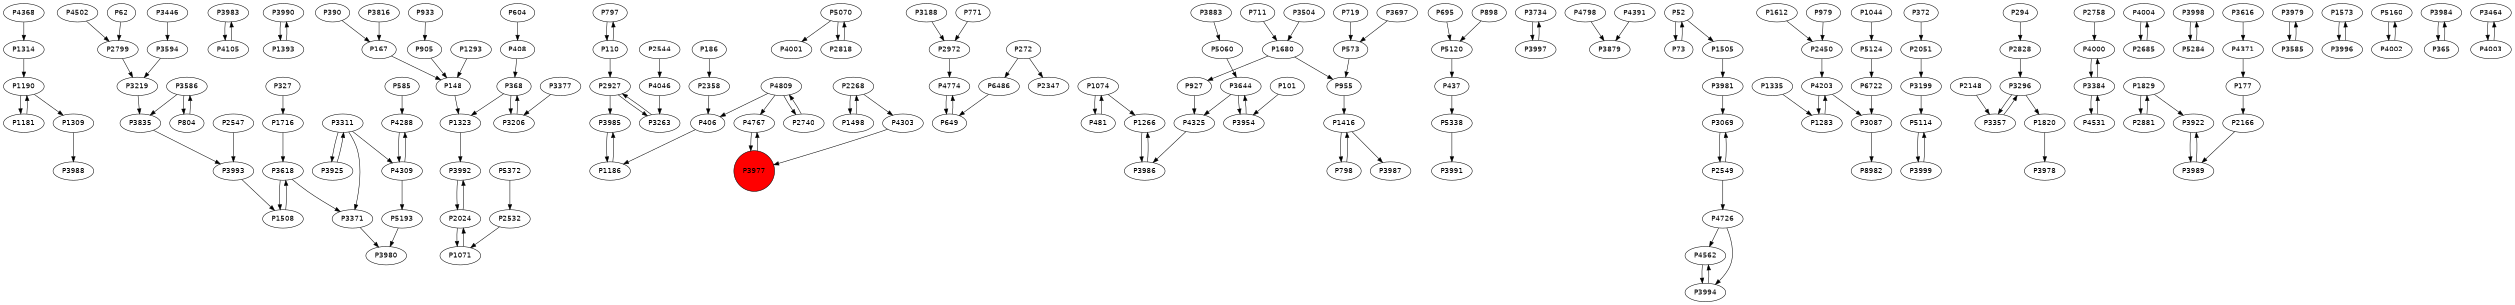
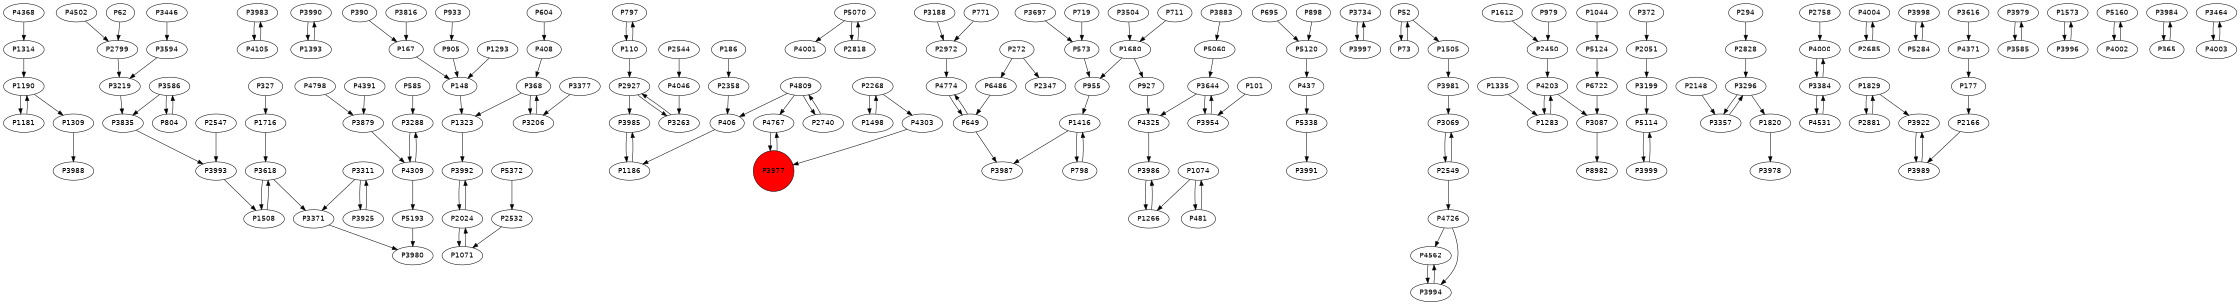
node "P4288": label "P4288" -> "P3288"
edge "P3311" -> "P4309": now "P3879" -> "P4309"
edge "P649" -> "P3987": added
